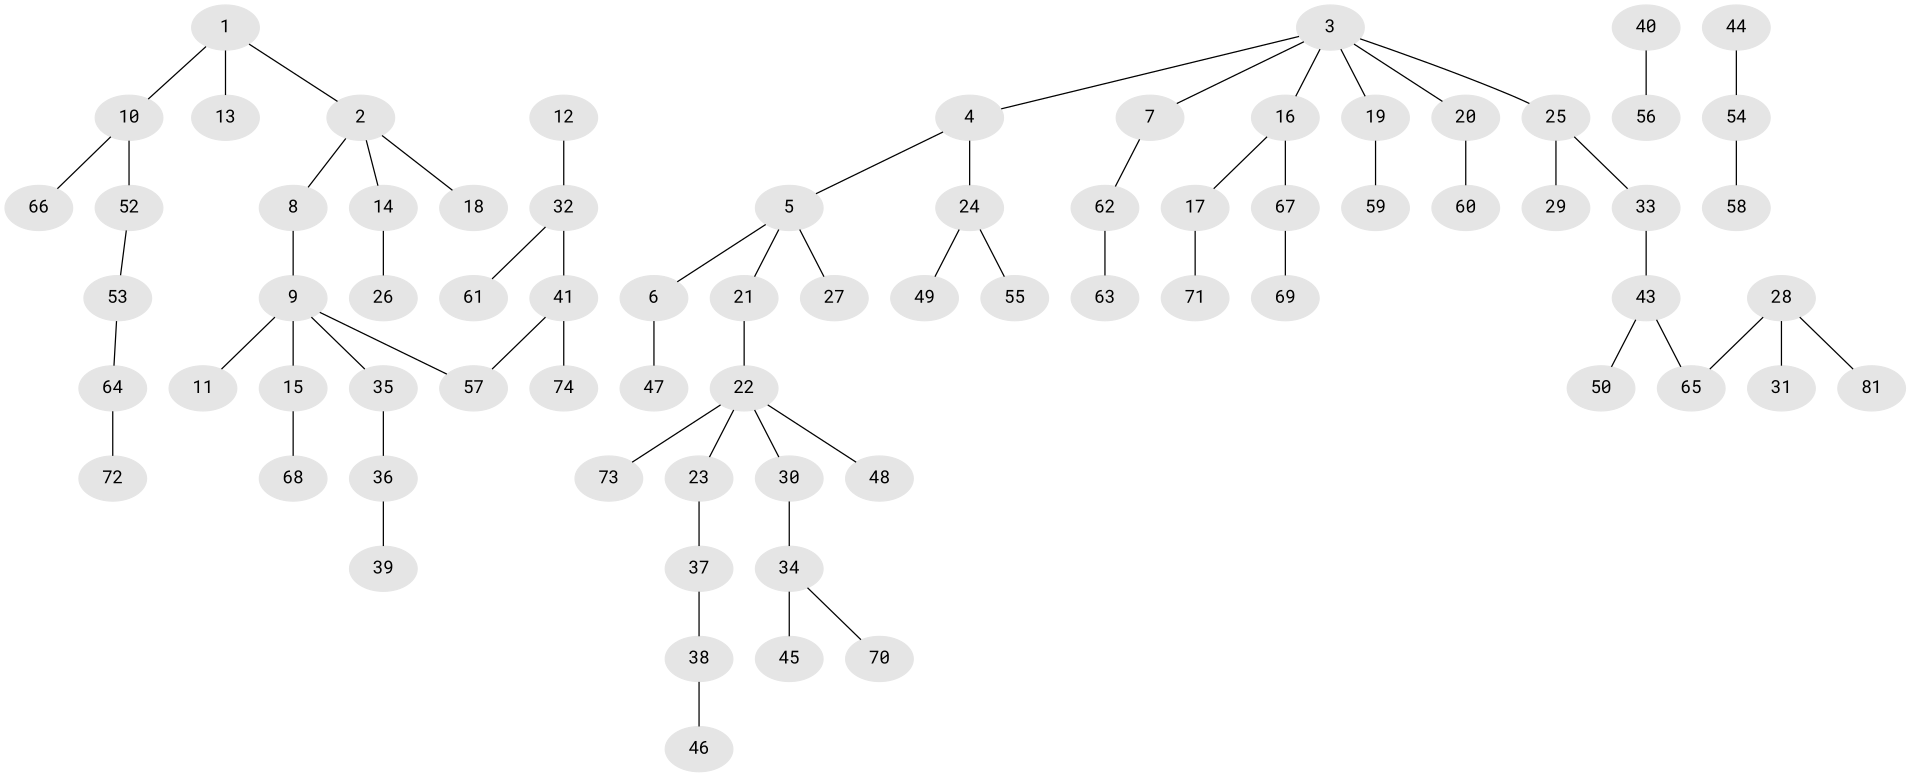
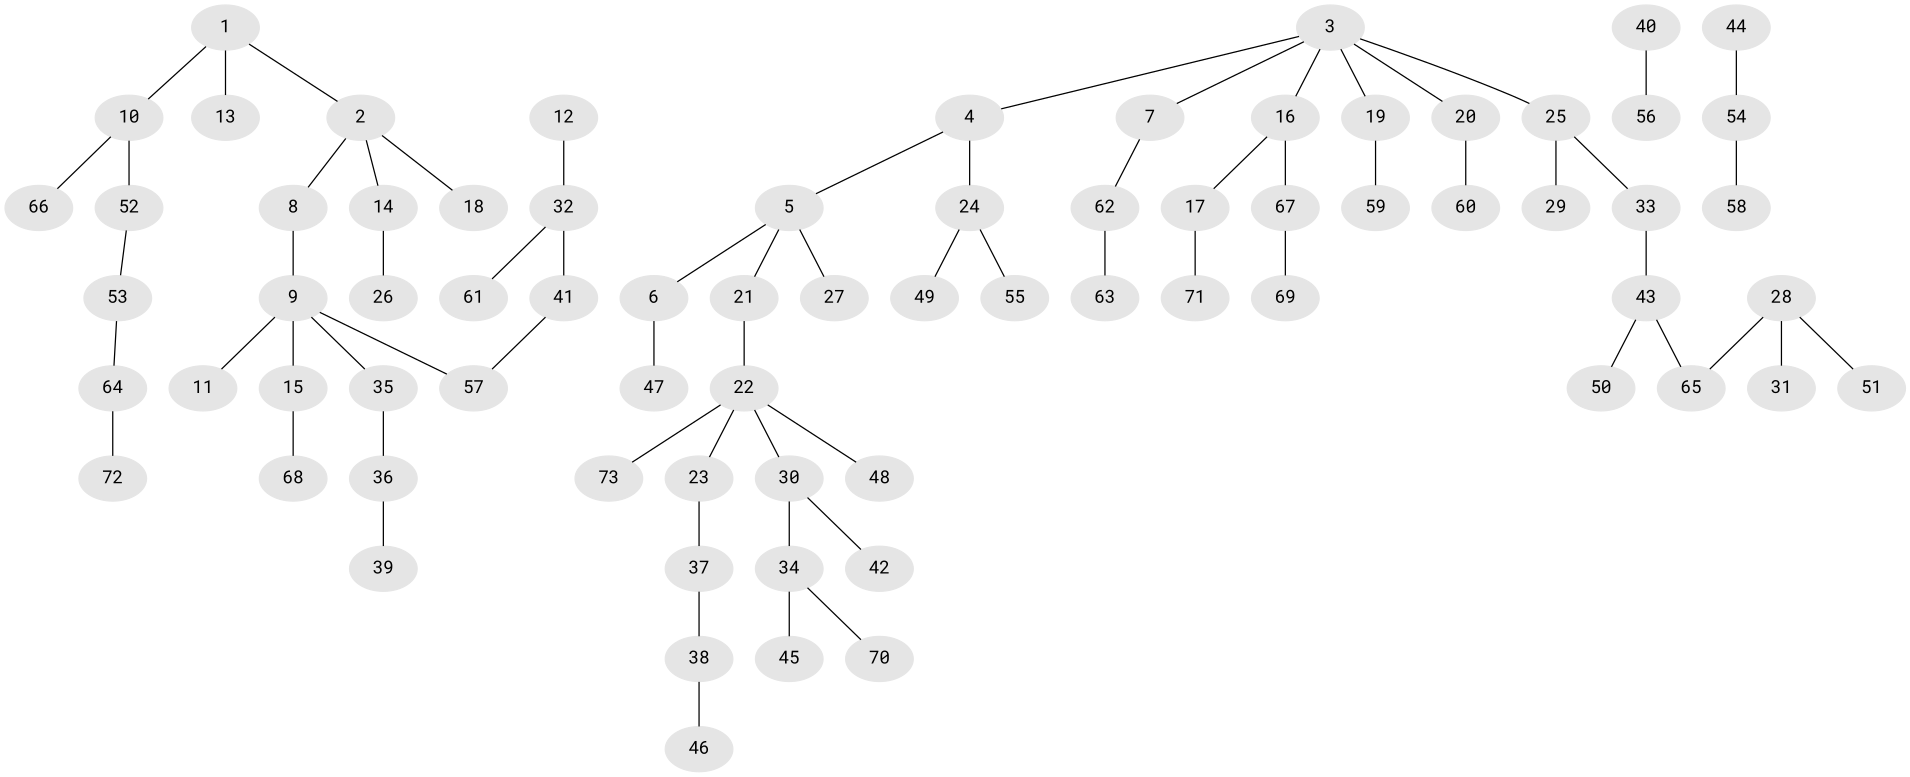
node "74": removed
node "81": label "81" -> "51"
node "42": added
